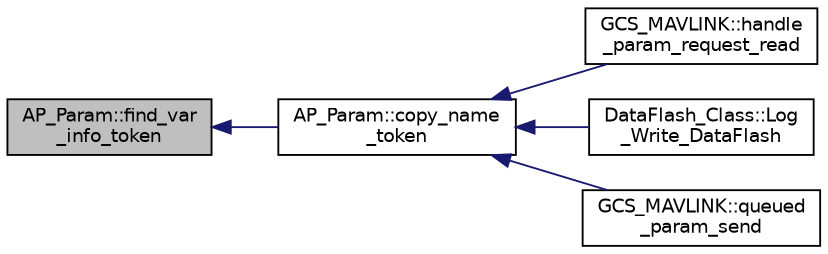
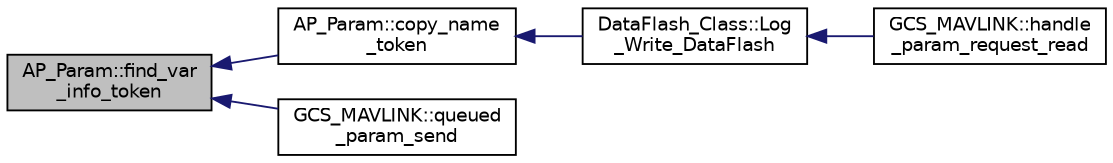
edge "GCS_MAVLINK::handle _param_request_read" -> "AP_Param::copy_name _token": now "GCS_MAVLINK::handle _param_request_read" -> "DataFlash_Class::Log _Write_DataFlash"
edge "GCS_MAVLINK::queued _param_send" -> "AP_Param::copy_name _token": now "GCS_MAVLINK::queued _param_send" -> "AP_Param::find_var _info_token"
